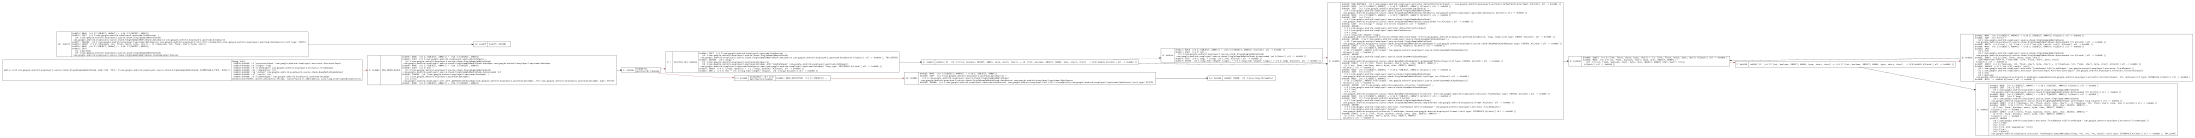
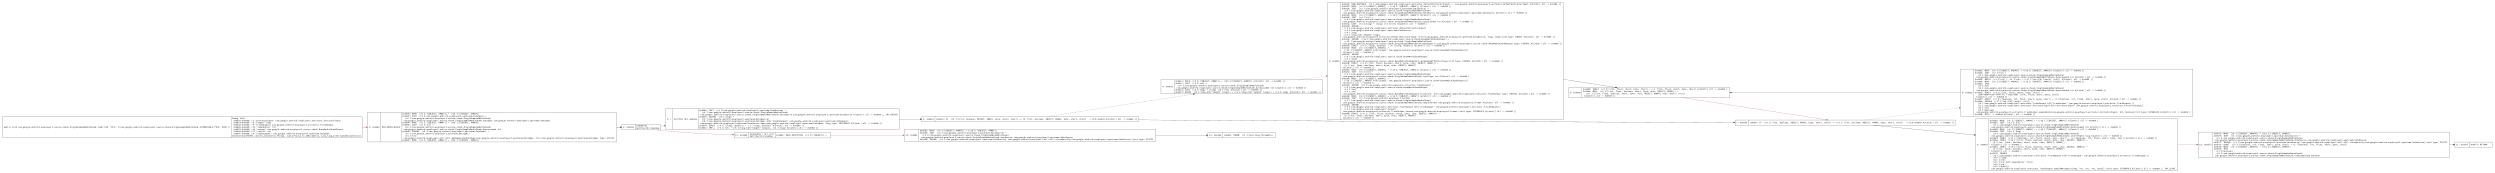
edge "3: 0x0018" -> "5: 0x0020": now "3: 0x0018" -> "7: 0x0050"
edge "9: 0x0065" -> "10: 0x0073": added
